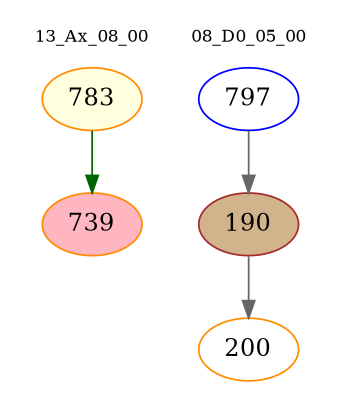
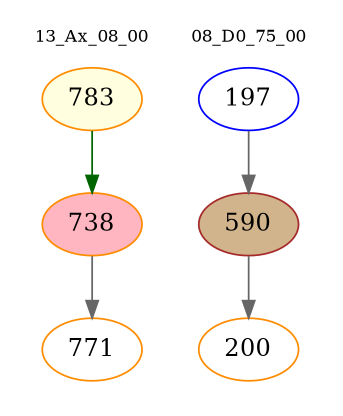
cluster "08_D0_05_00": label "08_D0_05_00" -> "08_D0_75_00"
node "797": label "797" -> "197"
node "739": label "739" -> "738"
node "190": label "190" -> "590"
node "771": added
